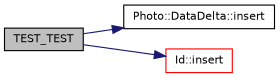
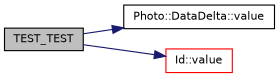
node "Photo::DataDelta::insert": label "Photo::DataDelta::insert" -> "Photo::DataDelta::value"
node "Id::insert": label "Id::insert" -> "Id::value"
